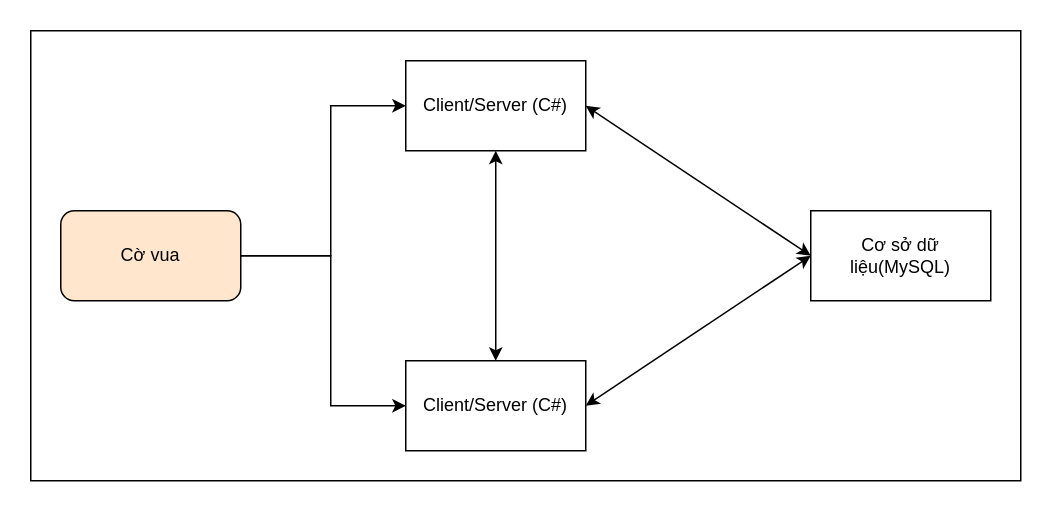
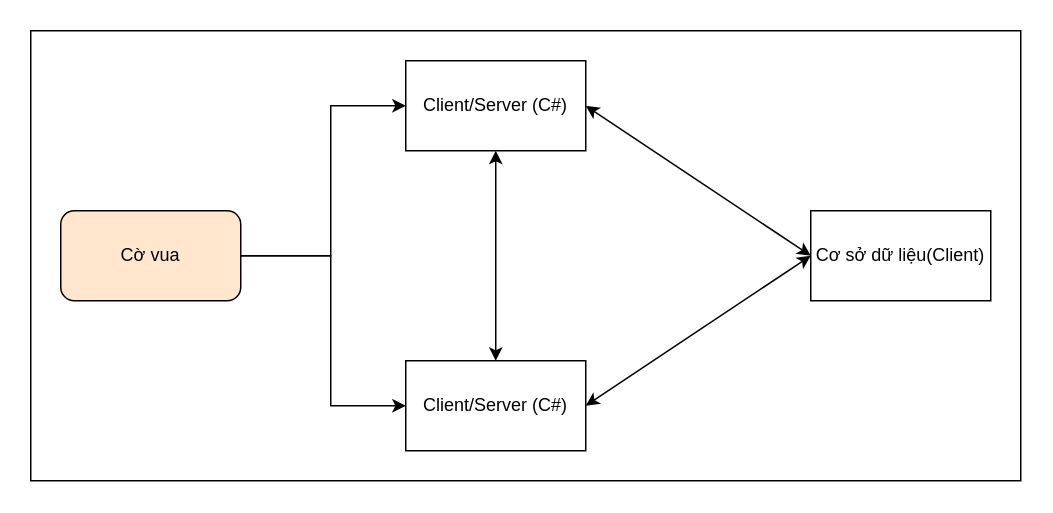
node "Cơ sở dữ liệu(MySQL)": label "Cơ sở dữ liệu(MySQL)" -> "Cơ sở dữ liệu(Client)"
